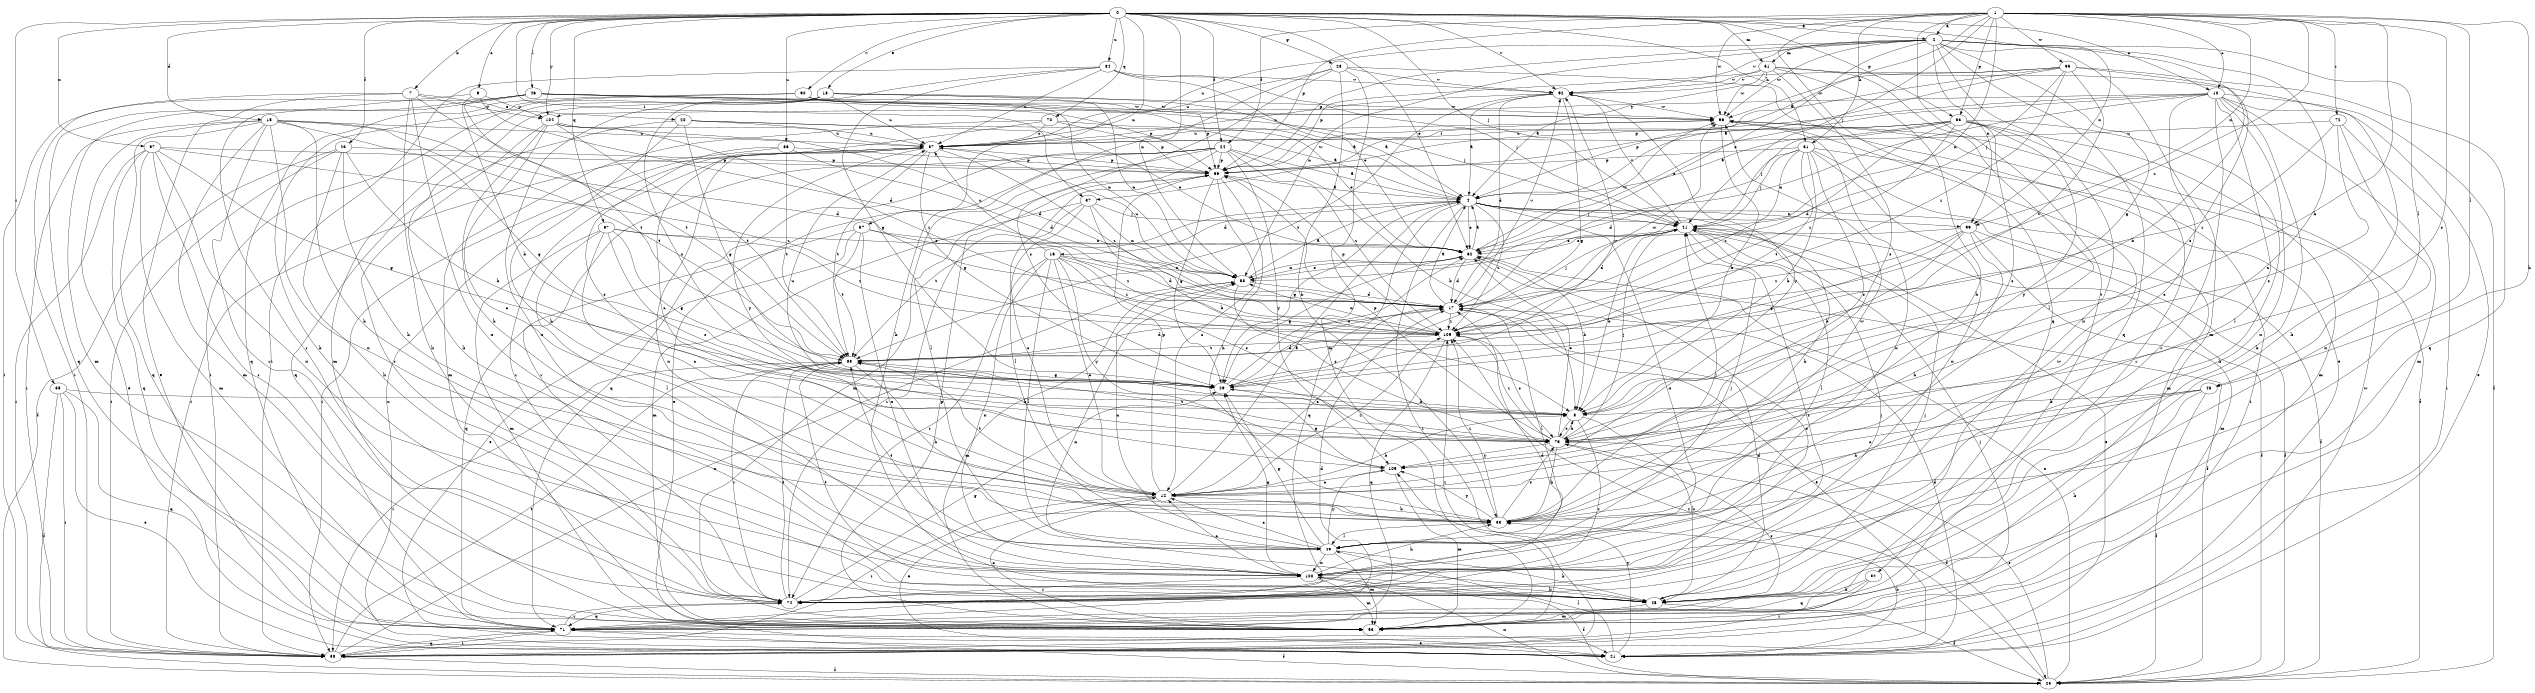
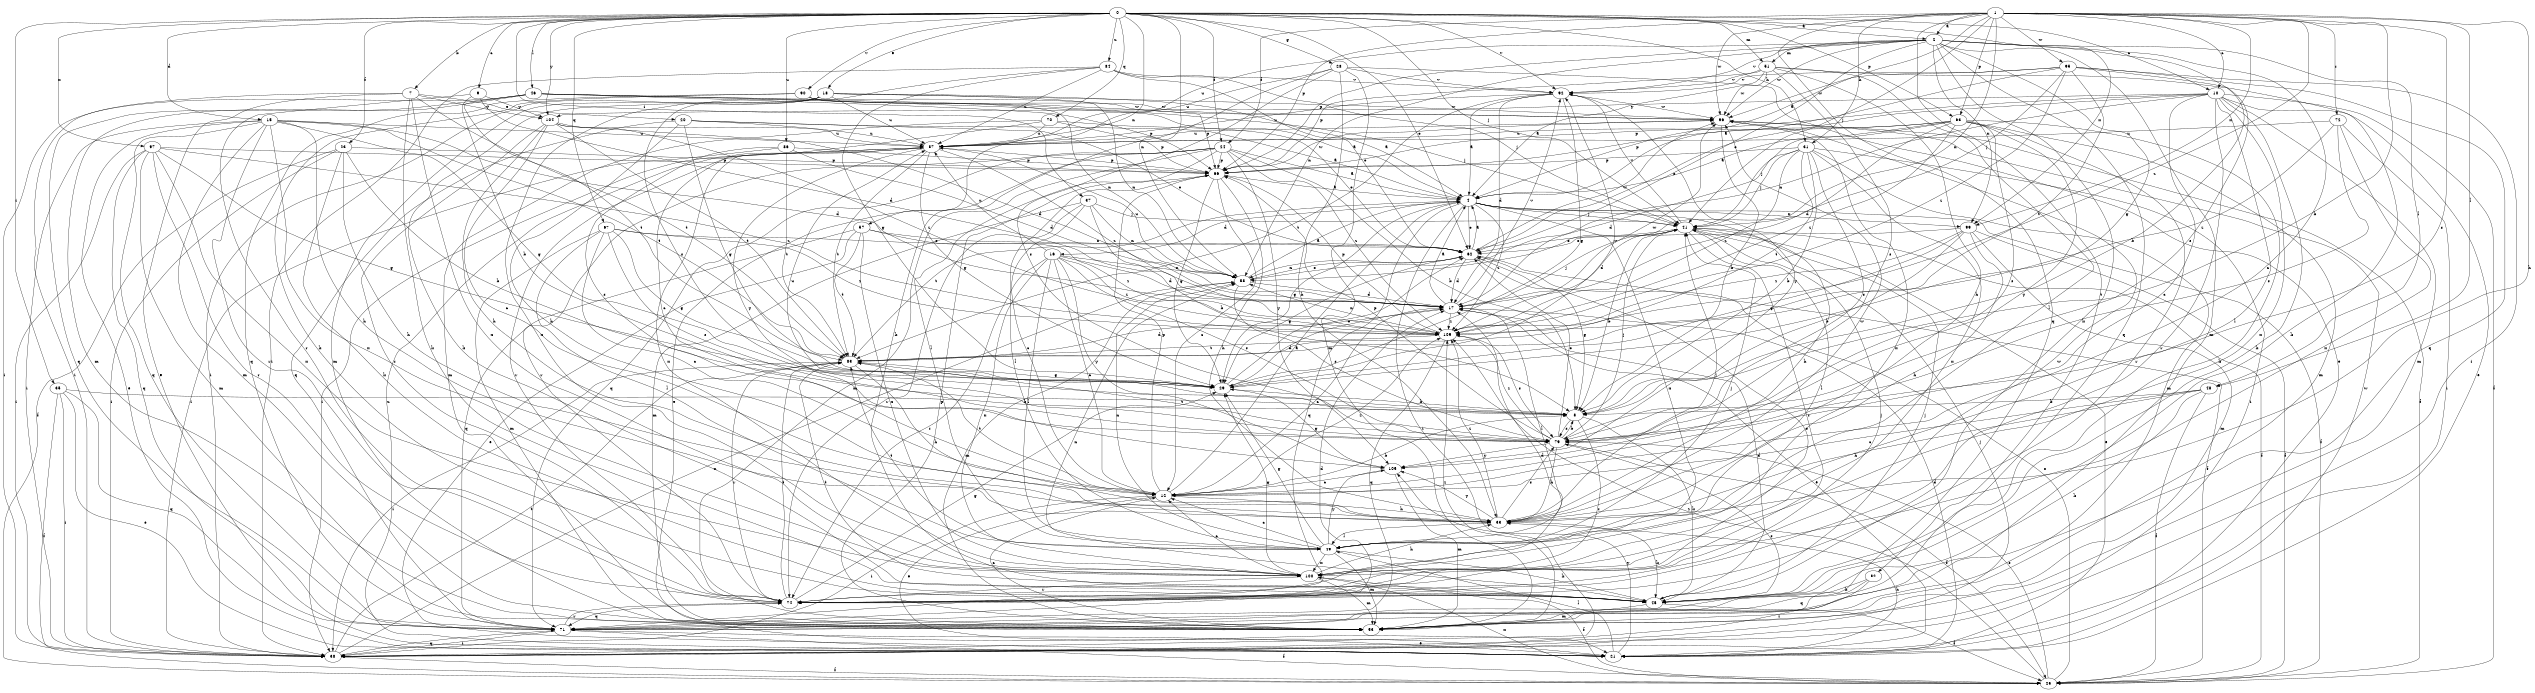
edge "95" -> "37": now "95" -> "38"
edge "62" -> "8": label "b" -> "g"
edge "100" -> "45": now "33" -> "45"
